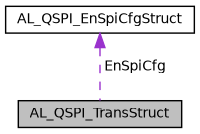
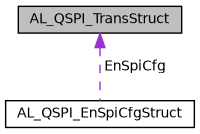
edge "AL_QSPI_TransStruct" -> "AL_QSPI_EnSpiCfgStruct": reversed
